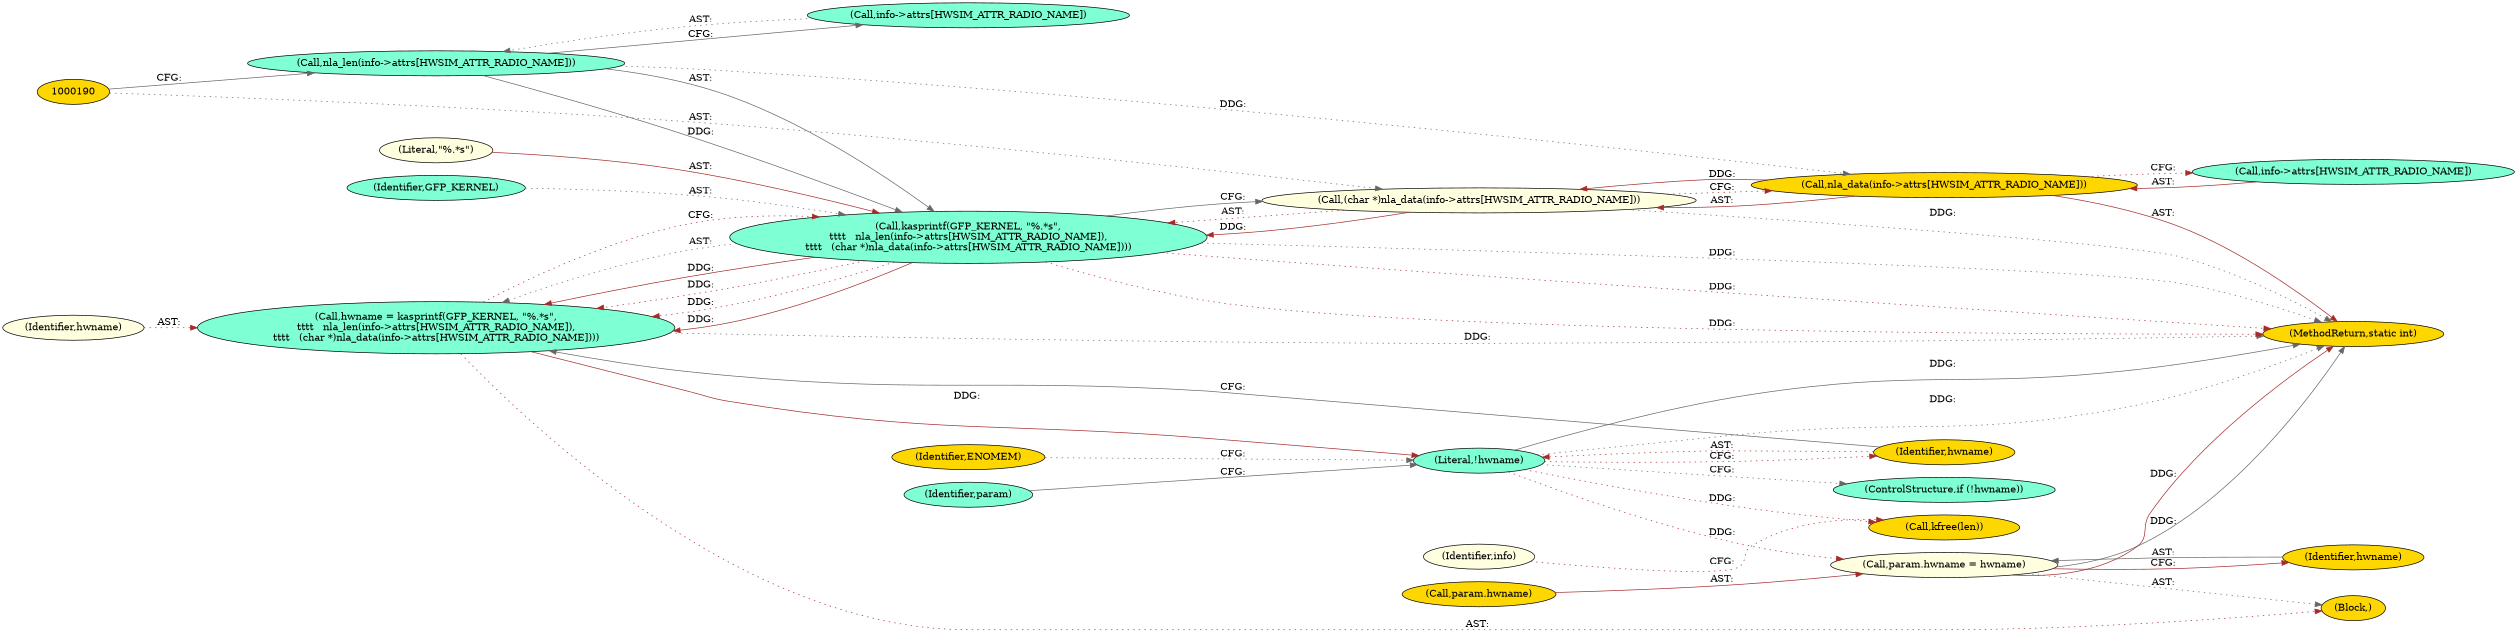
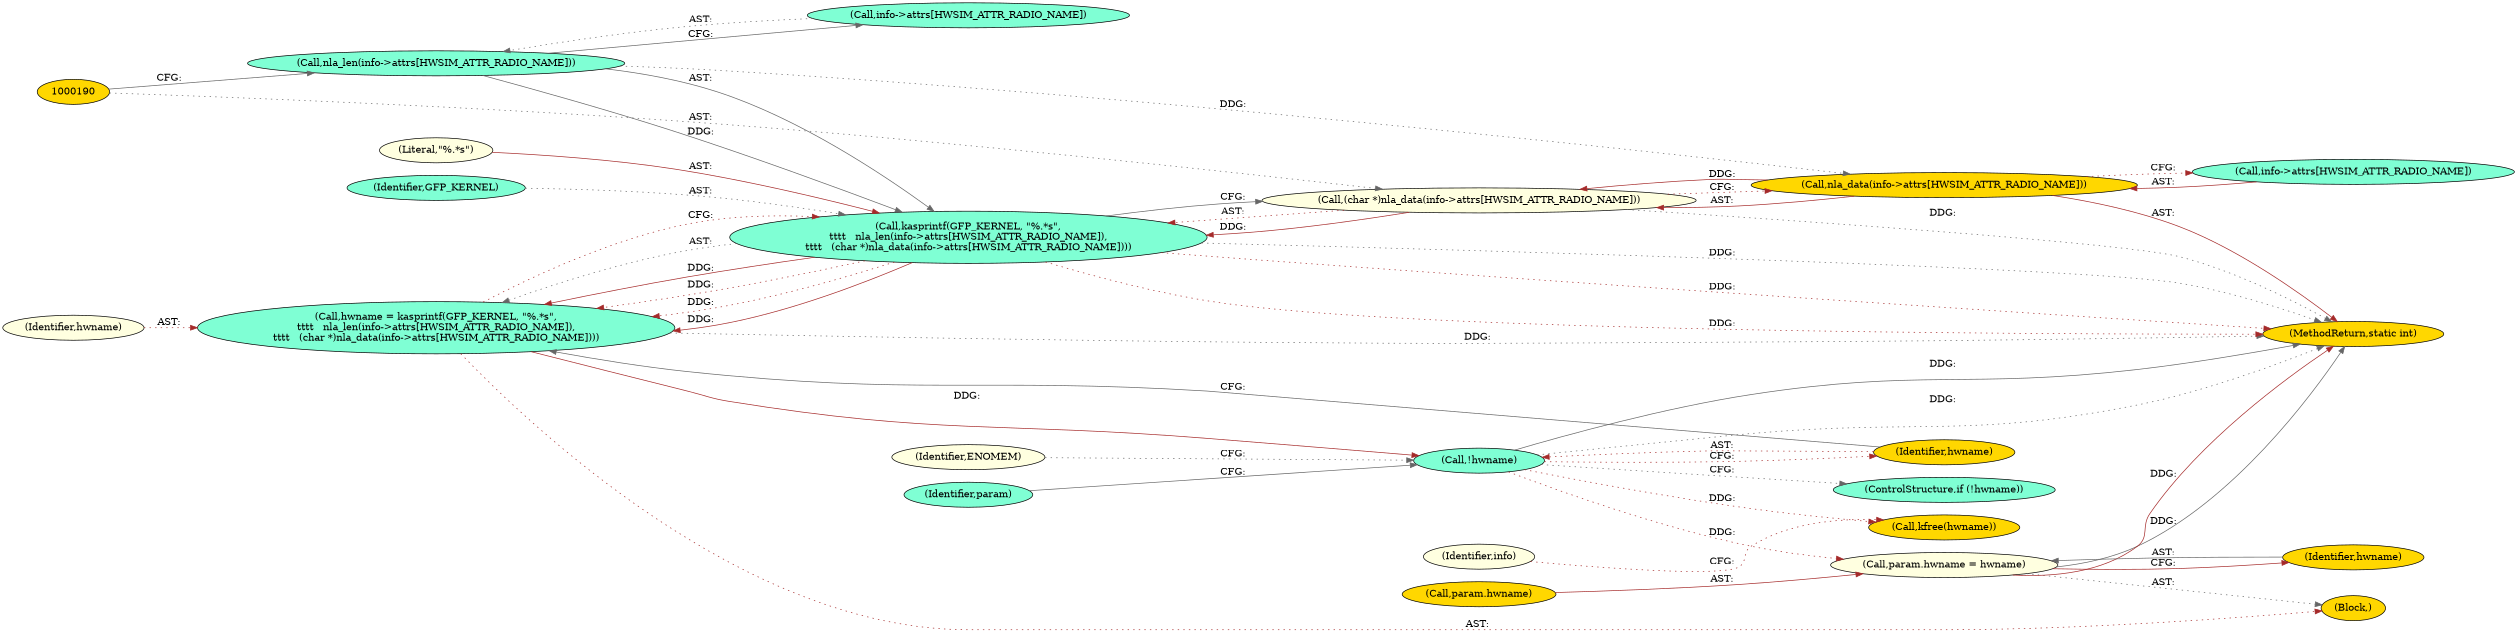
node "(Identifier,ENOMEM)": fillcolor gold -> lightyellow
node "(Literal,!hwname)": label "(Literal,!hwname)" -> "(Call,!hwname)"
node "(Call,kfree(len))": label "(Call,kfree(len))" -> "(Call,kfree(hwname))"
